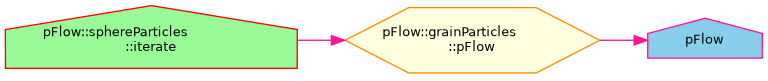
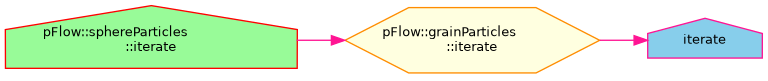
node "pFlow::grainParticles ::pFlow": label "pFlow::grainParticles ::pFlow" -> "pFlow::grainParticles ::iterate"
node "pFlow": label "pFlow" -> "iterate"
